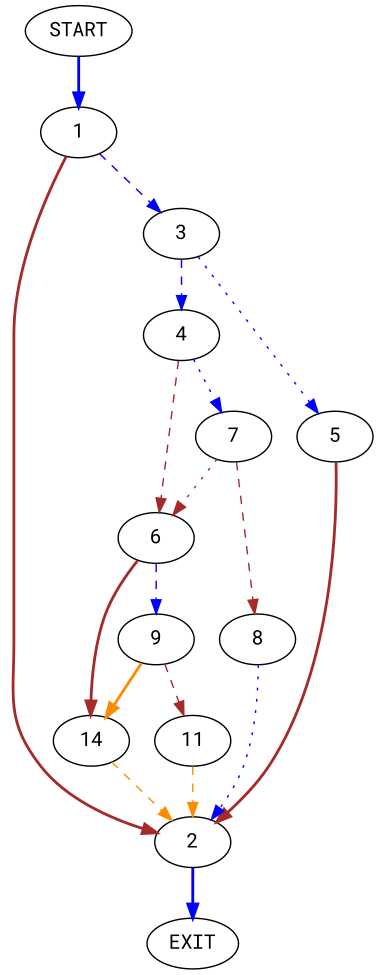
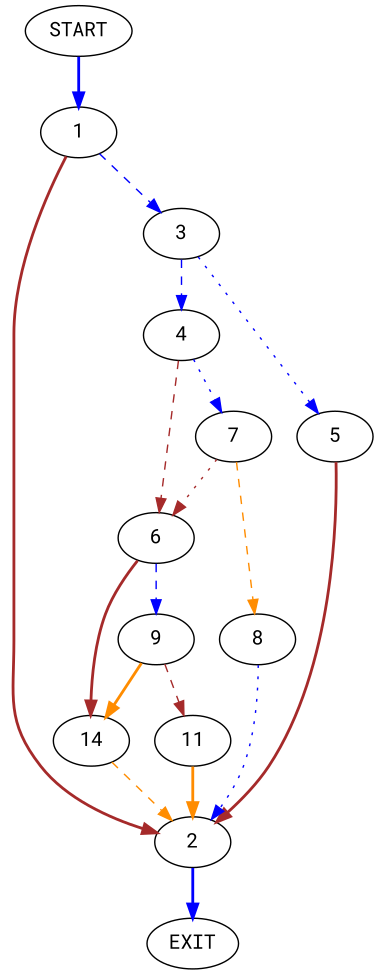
edge "7" -> "8": color brown -> darkorange
edge "11" -> "2": style dashed -> bold
